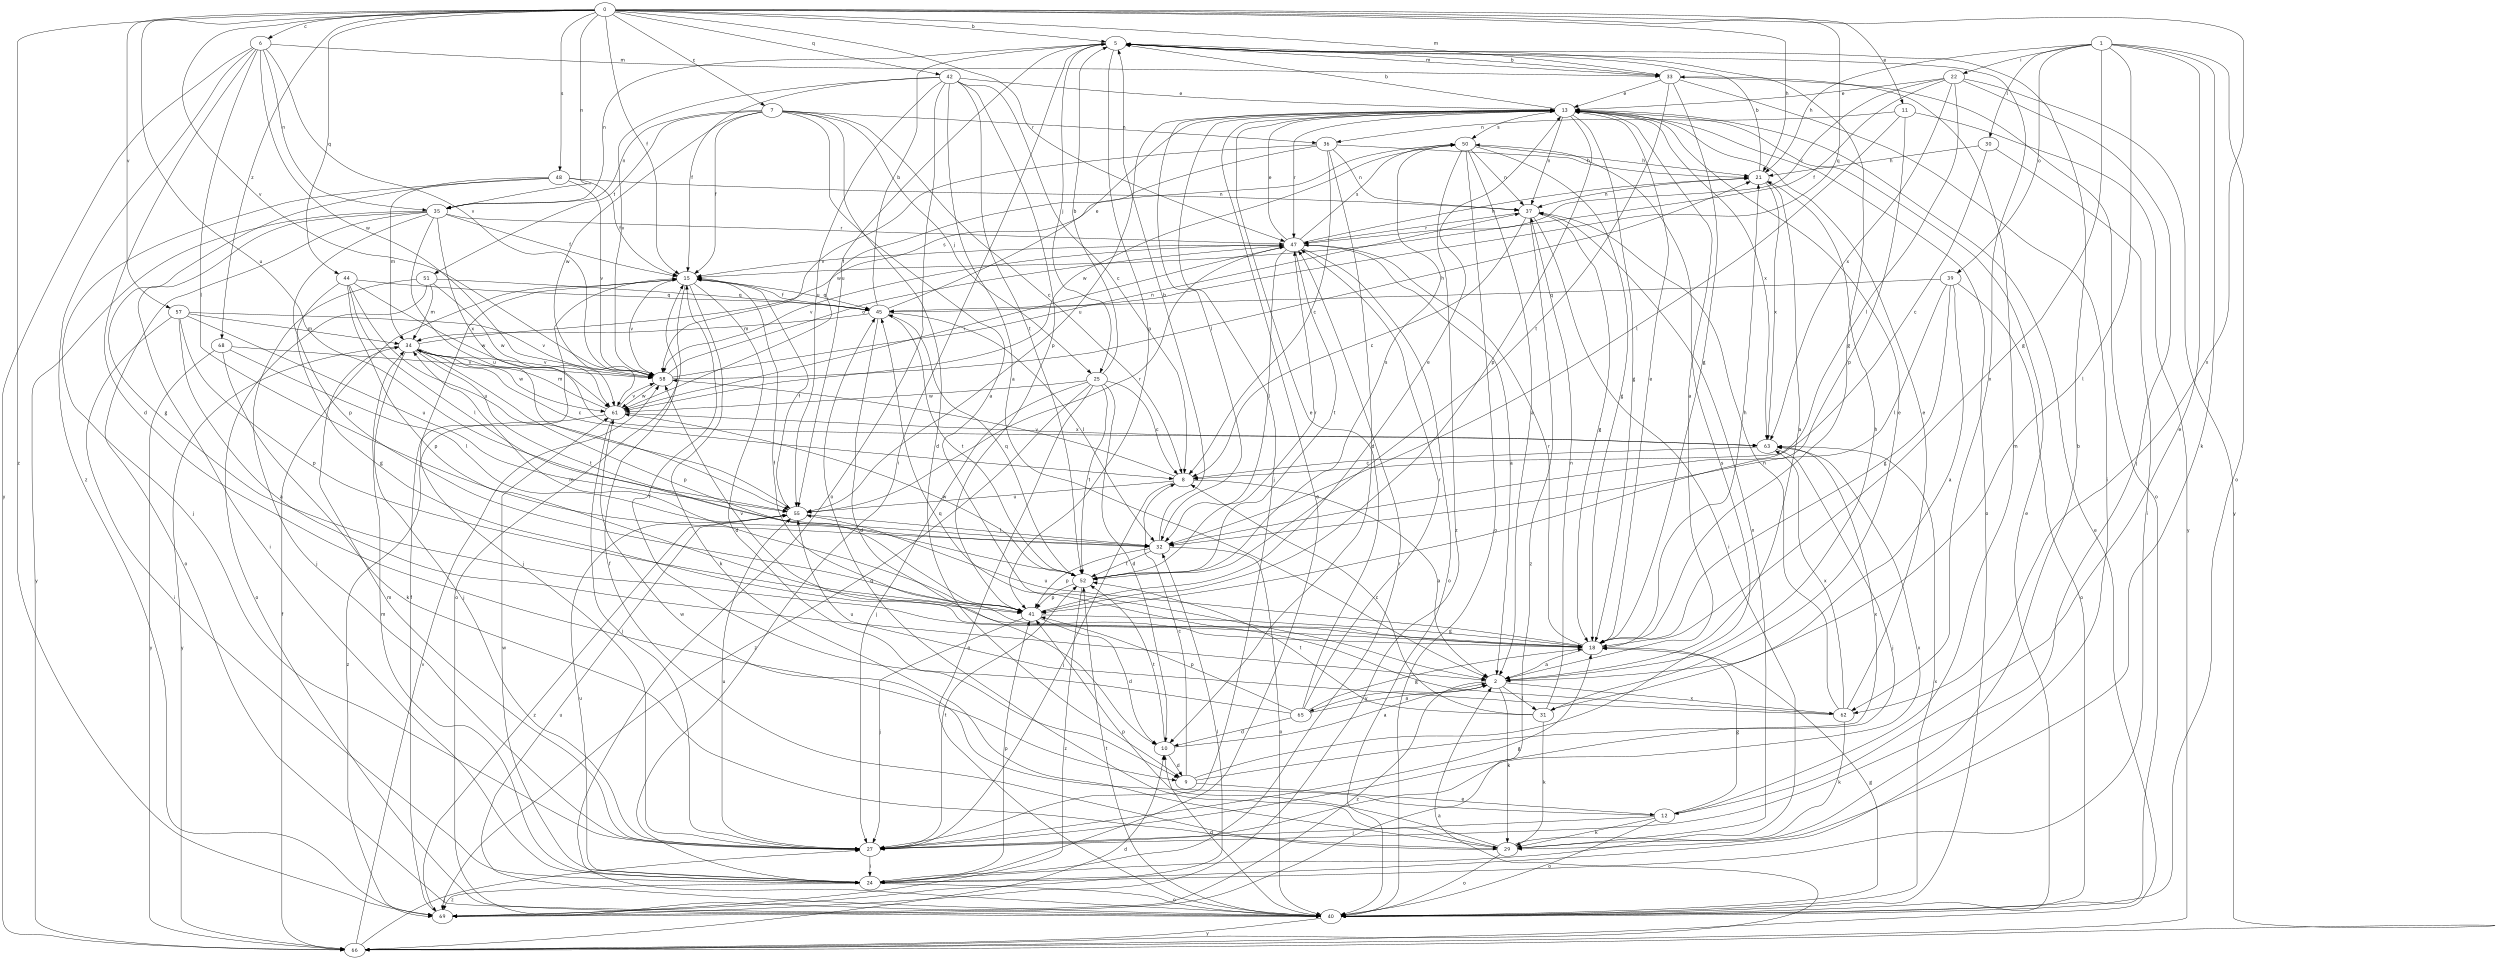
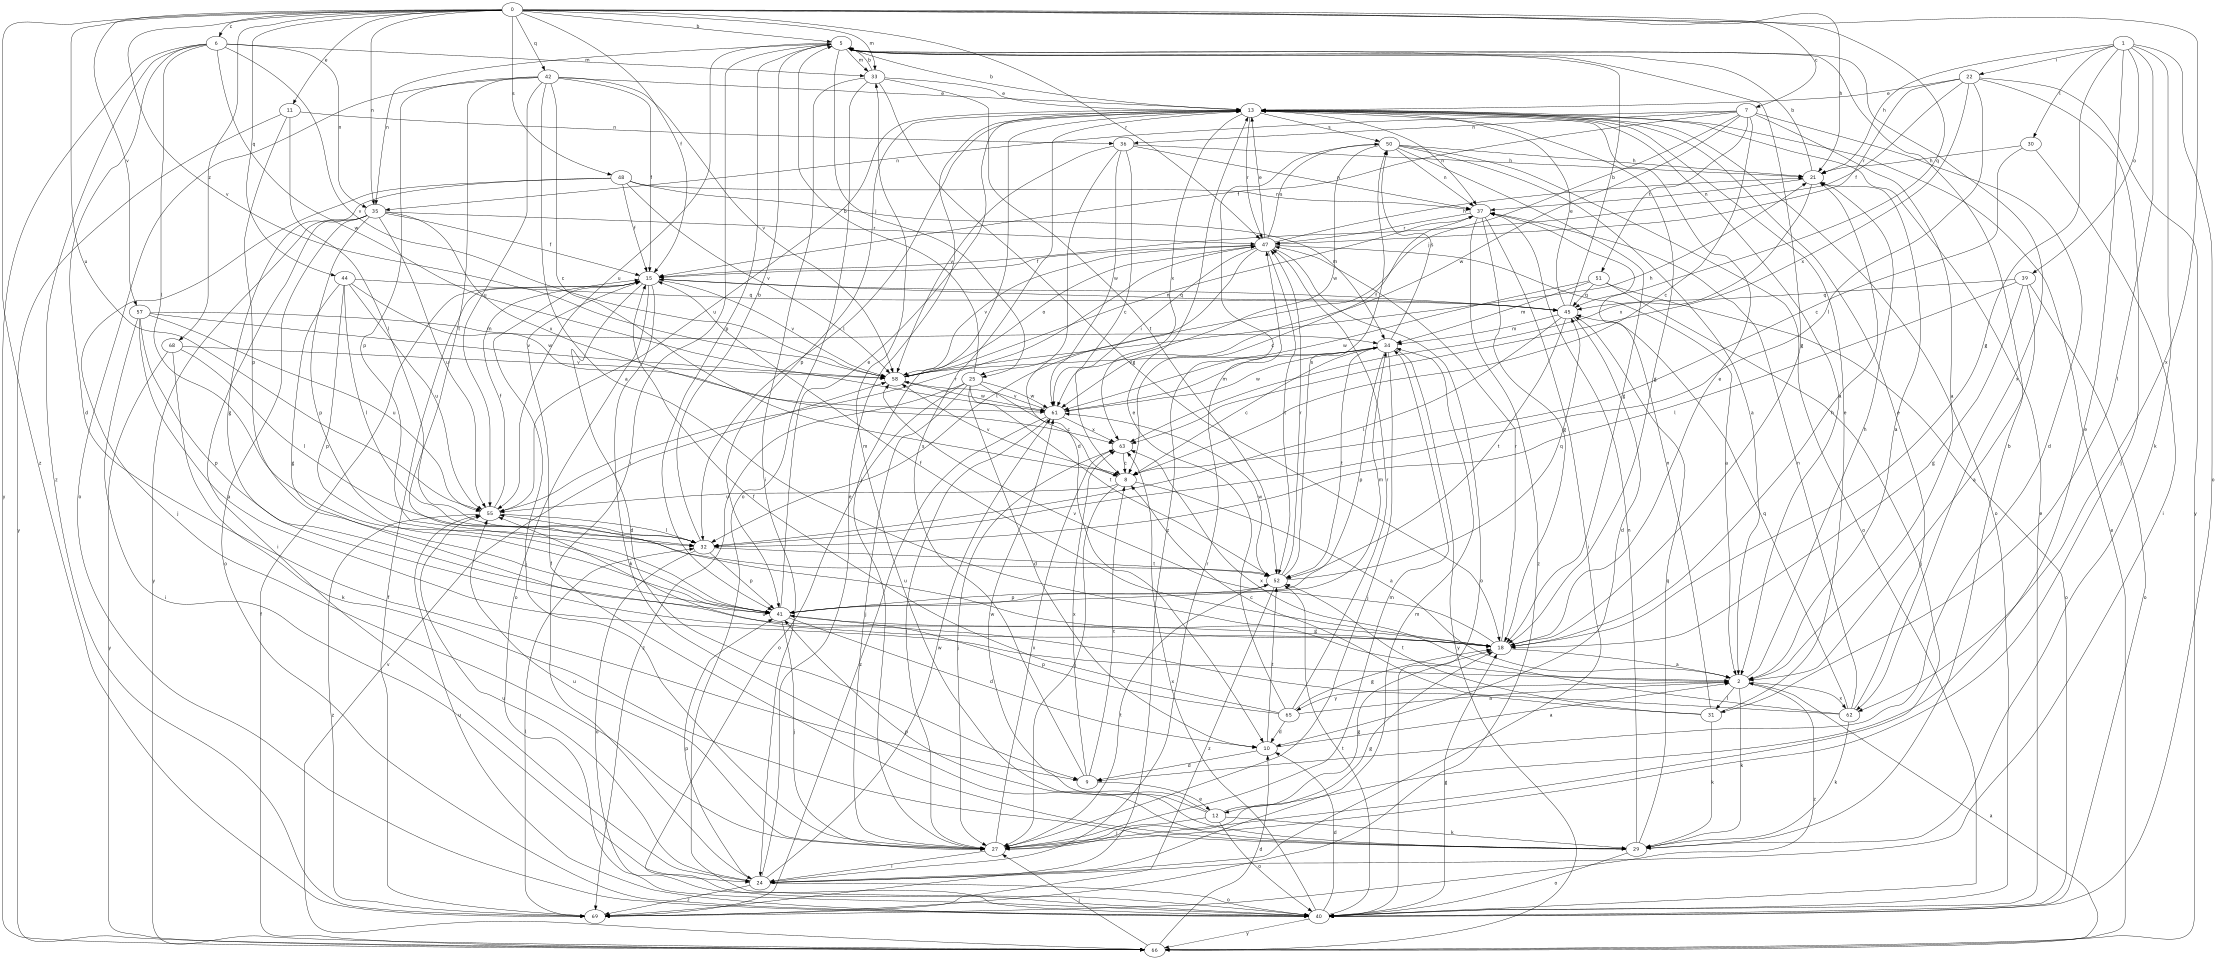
edge "9" -> "50": now "9" -> "13"
